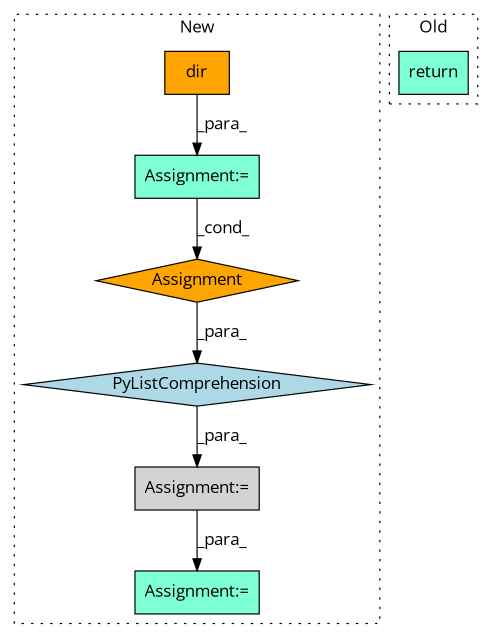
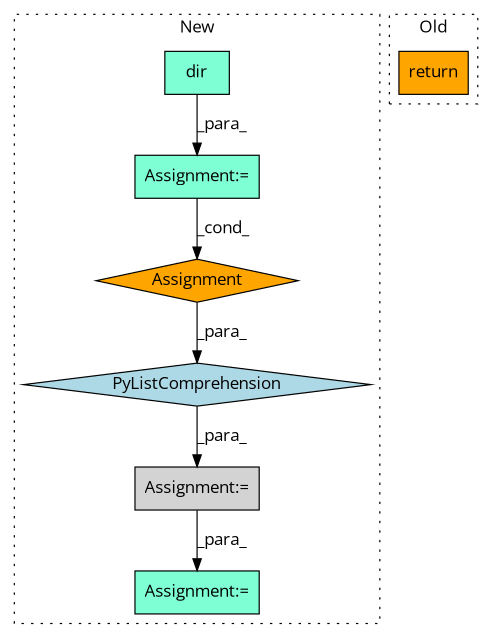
node "dir": fillcolor orange -> aquamarine
node "return": fillcolor aquamarine -> orange
